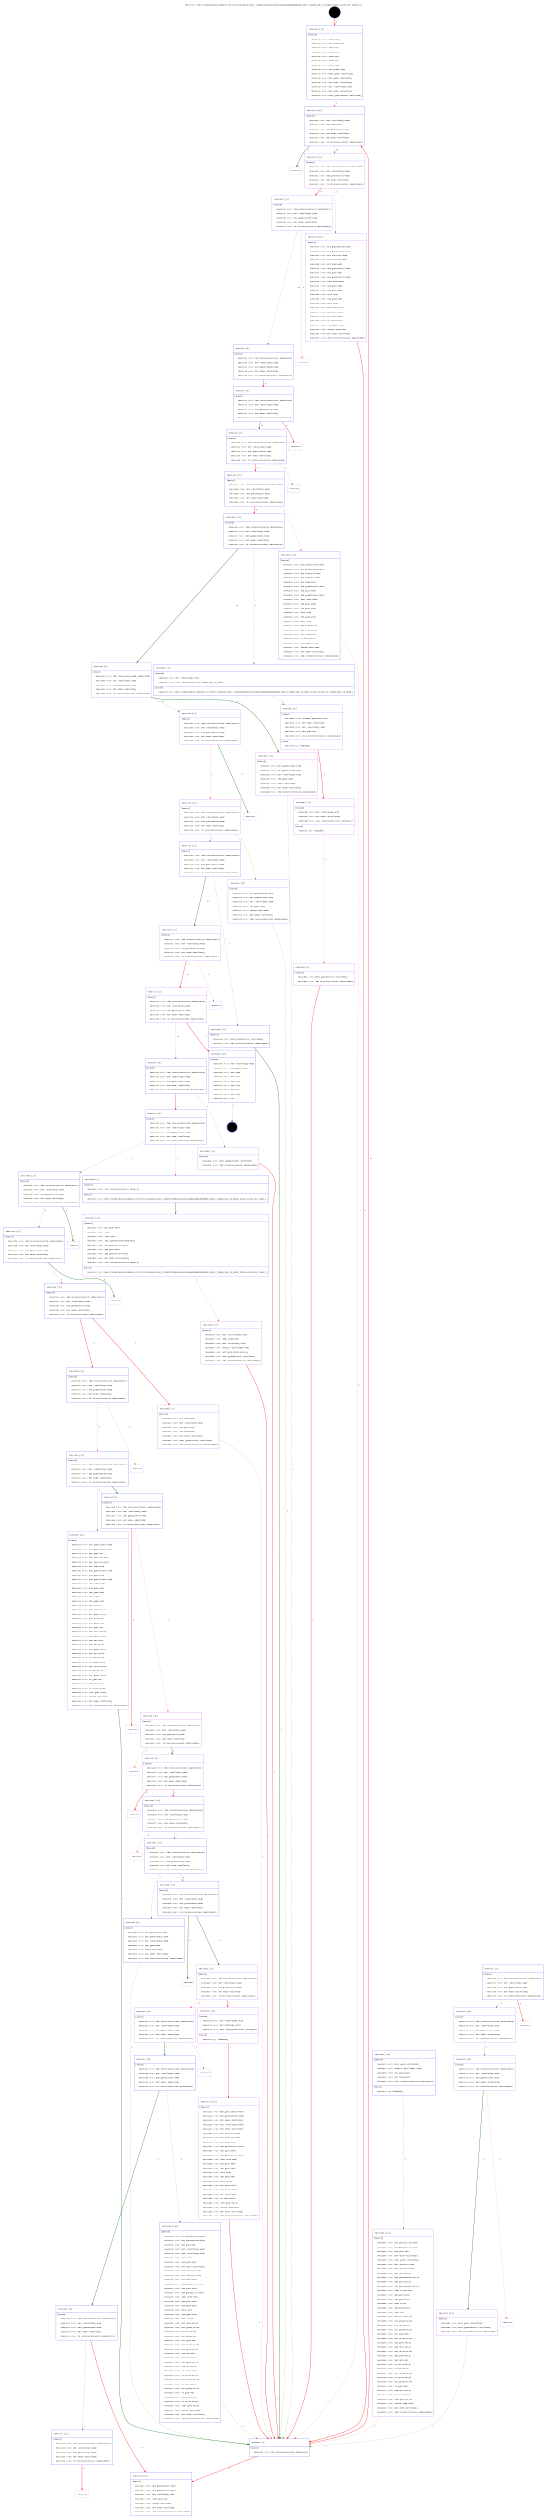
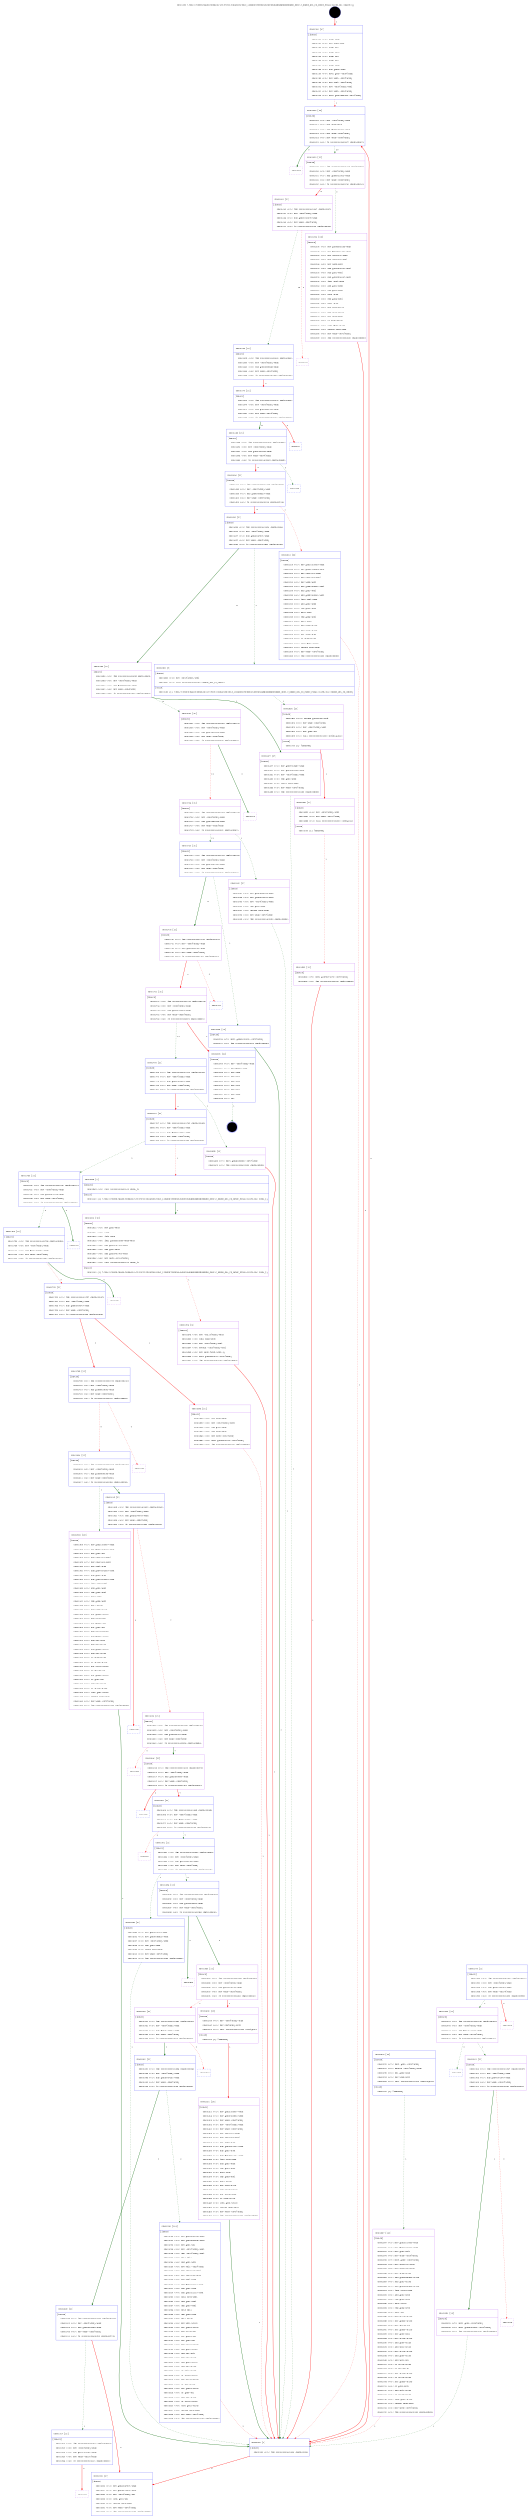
node "0x401e37": added
edge "0x401a55 [102]" -> "0x4021b0 [5]": color red -> darkgreen
